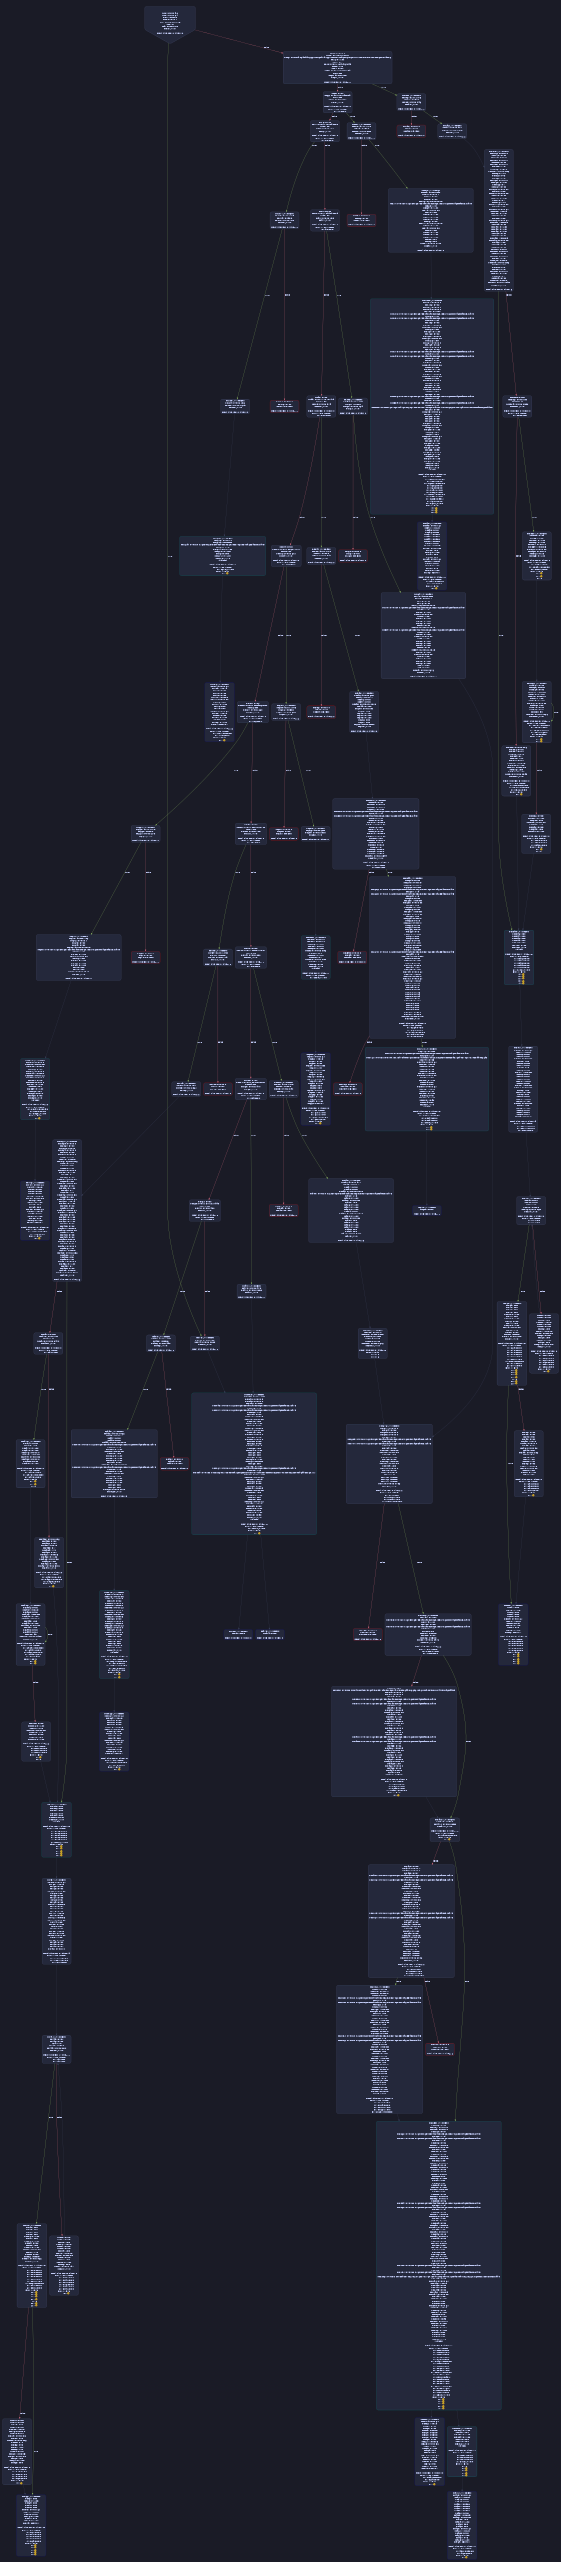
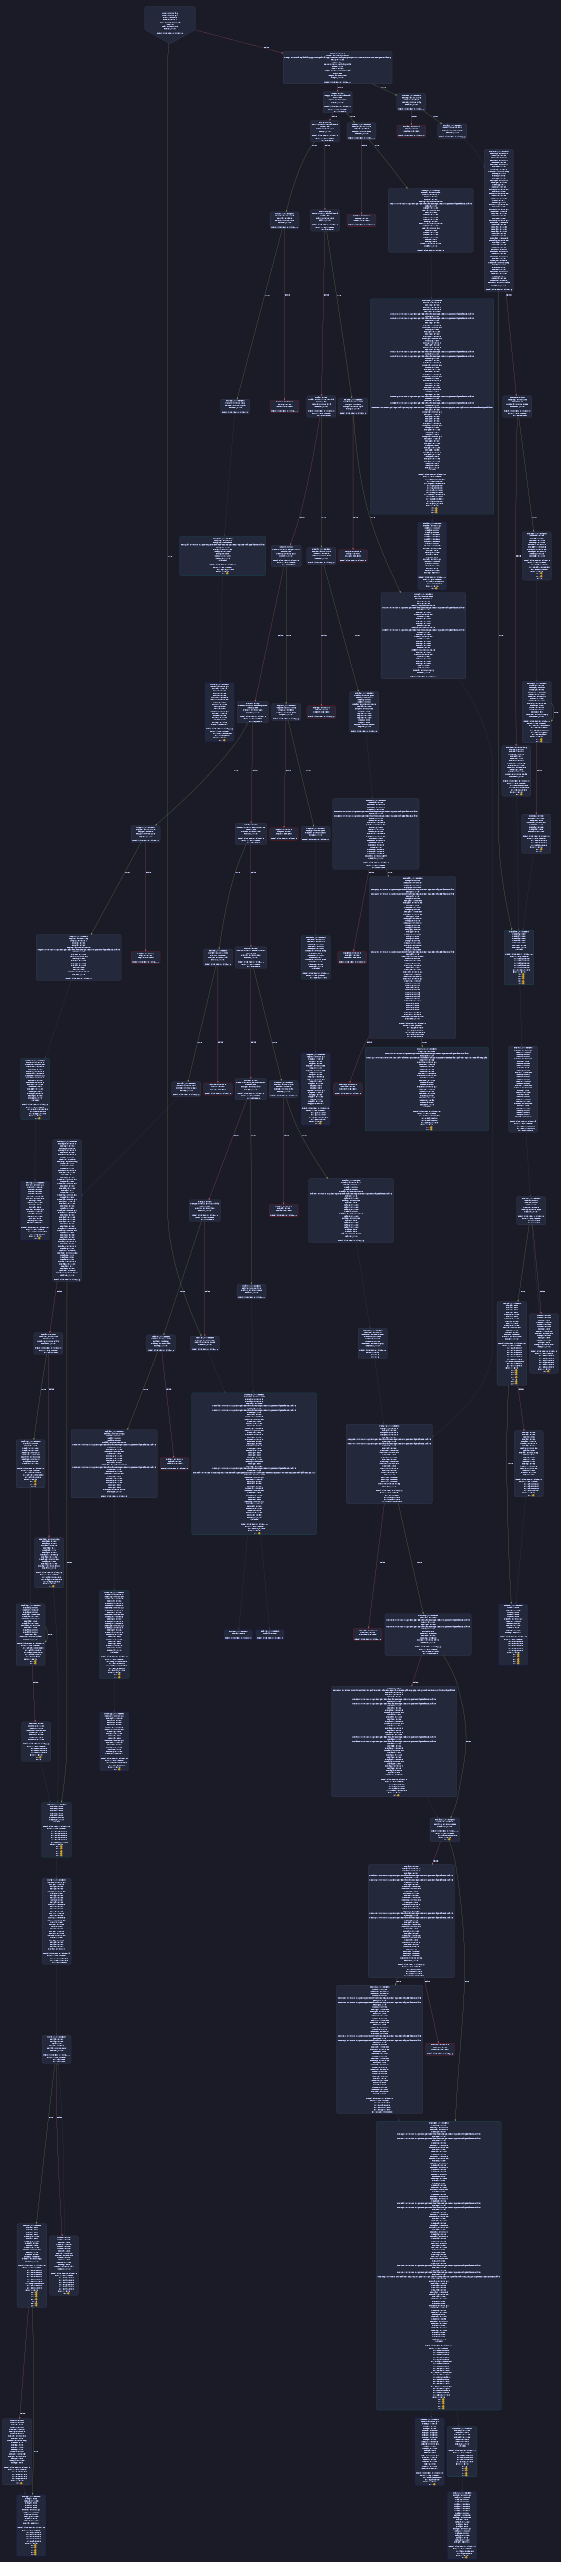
node "pc612: JUMPDEST pc613: STOP Stack size req: 0, sizeΔ: 0": removed
